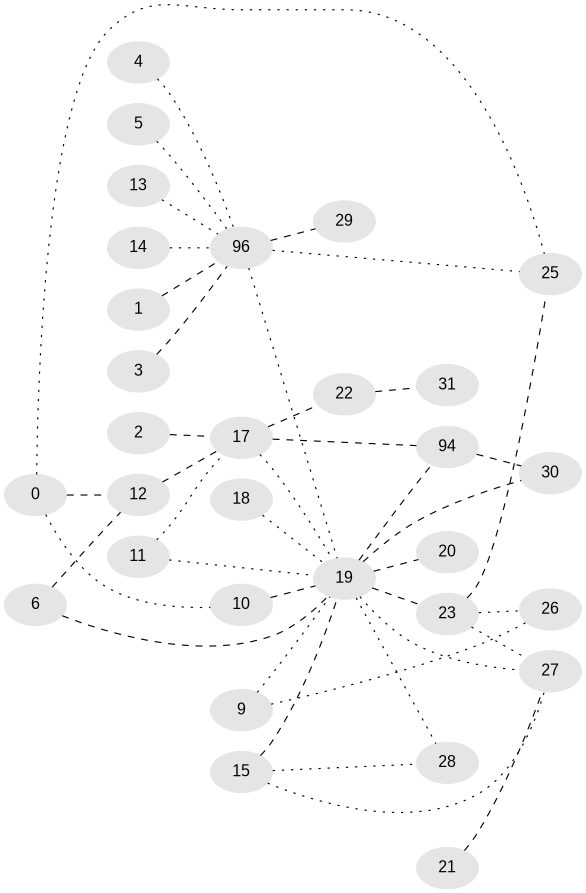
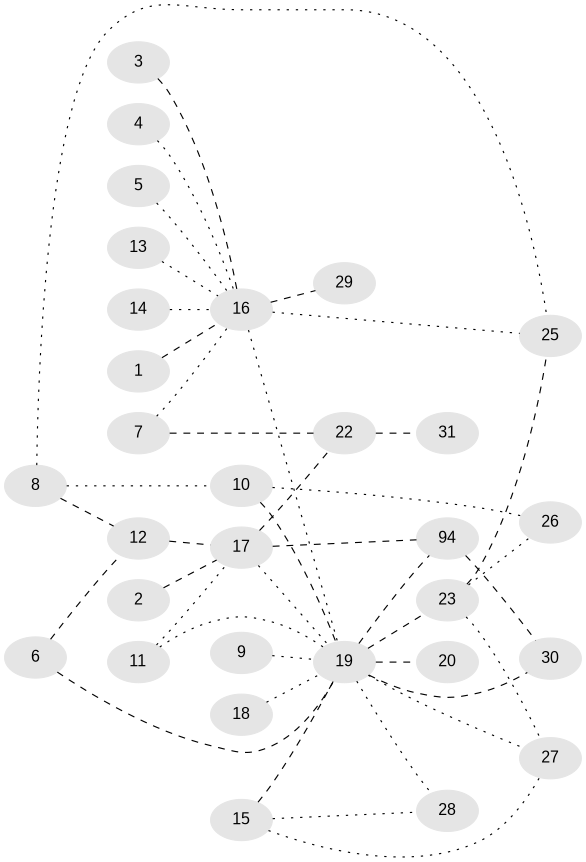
node "96": label "96" -> "16"
node "7": added
node "0": label "0" -> "8"
edge "26" -- "9": now "26" -- "10"
node "21": removed
